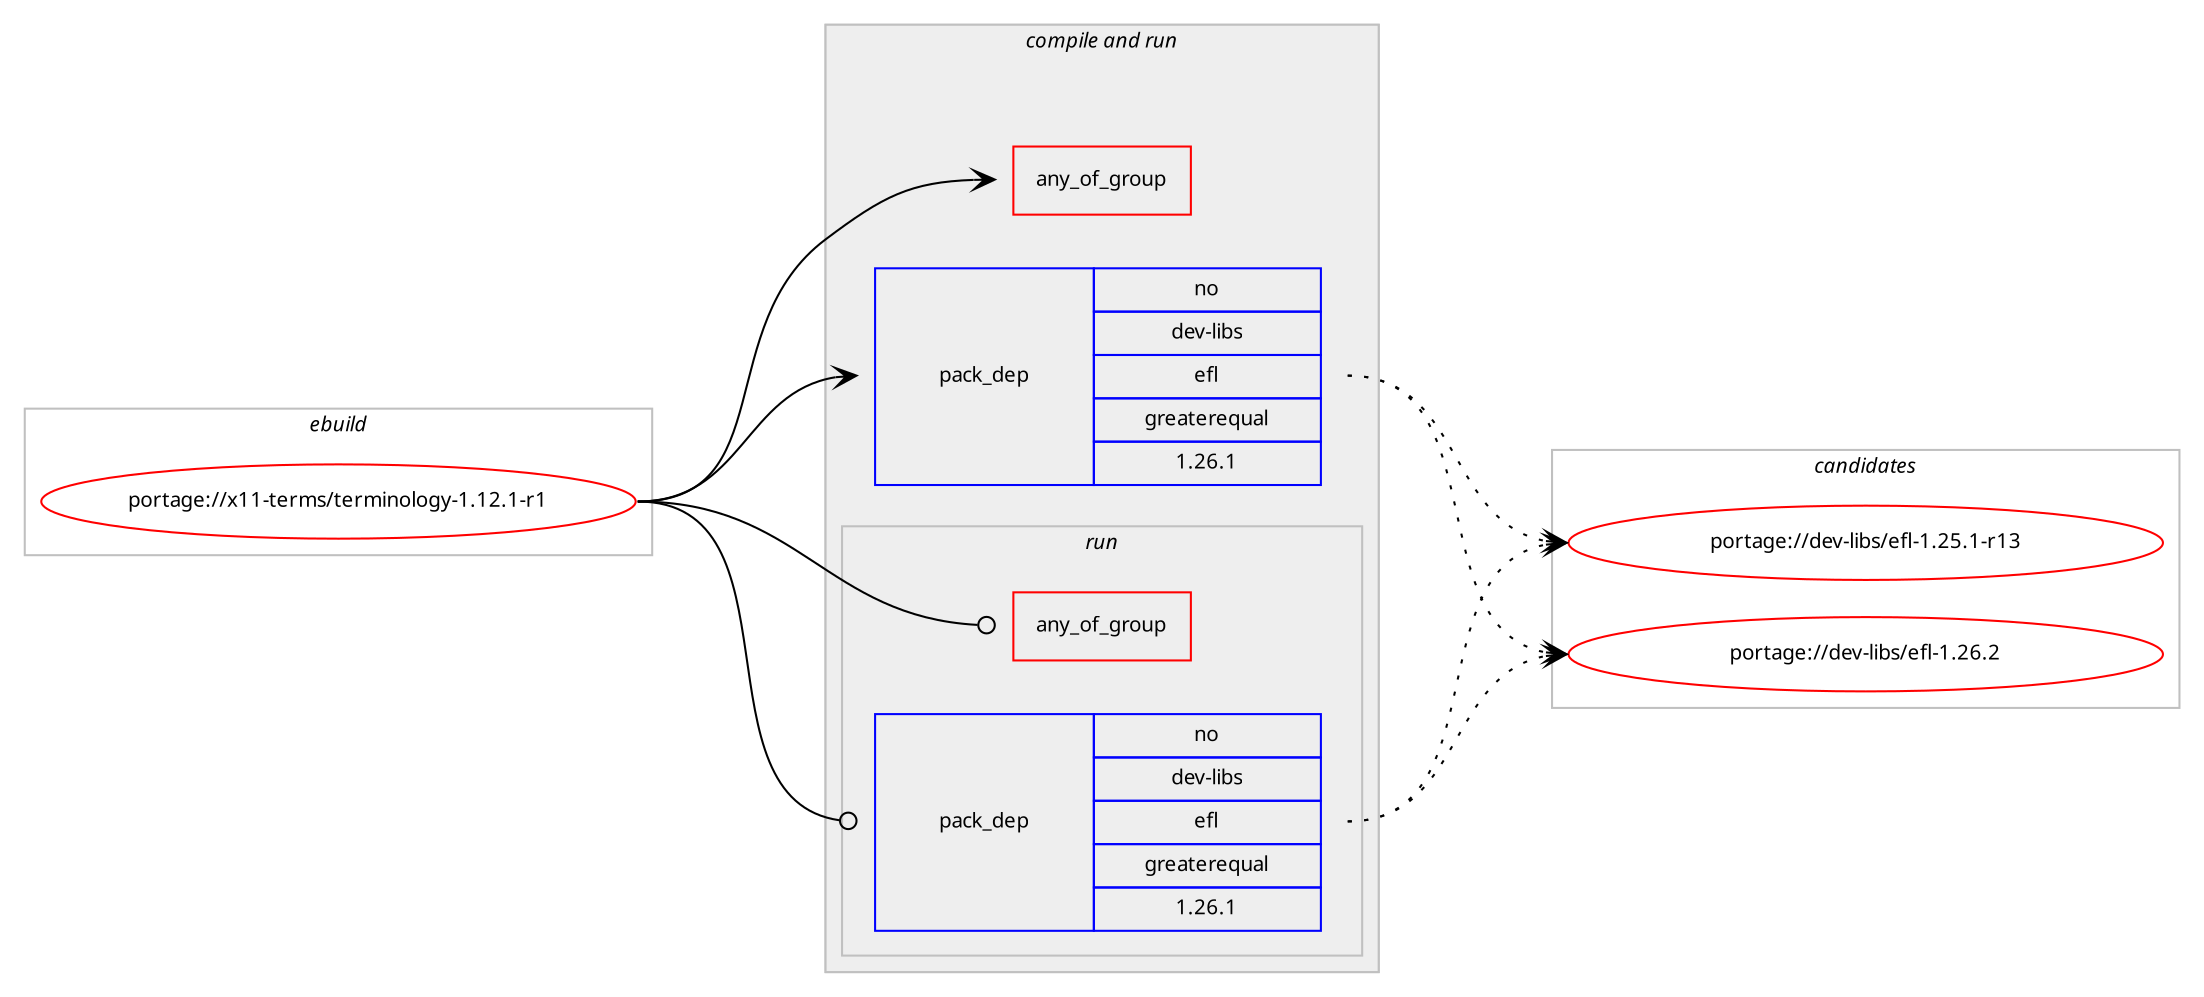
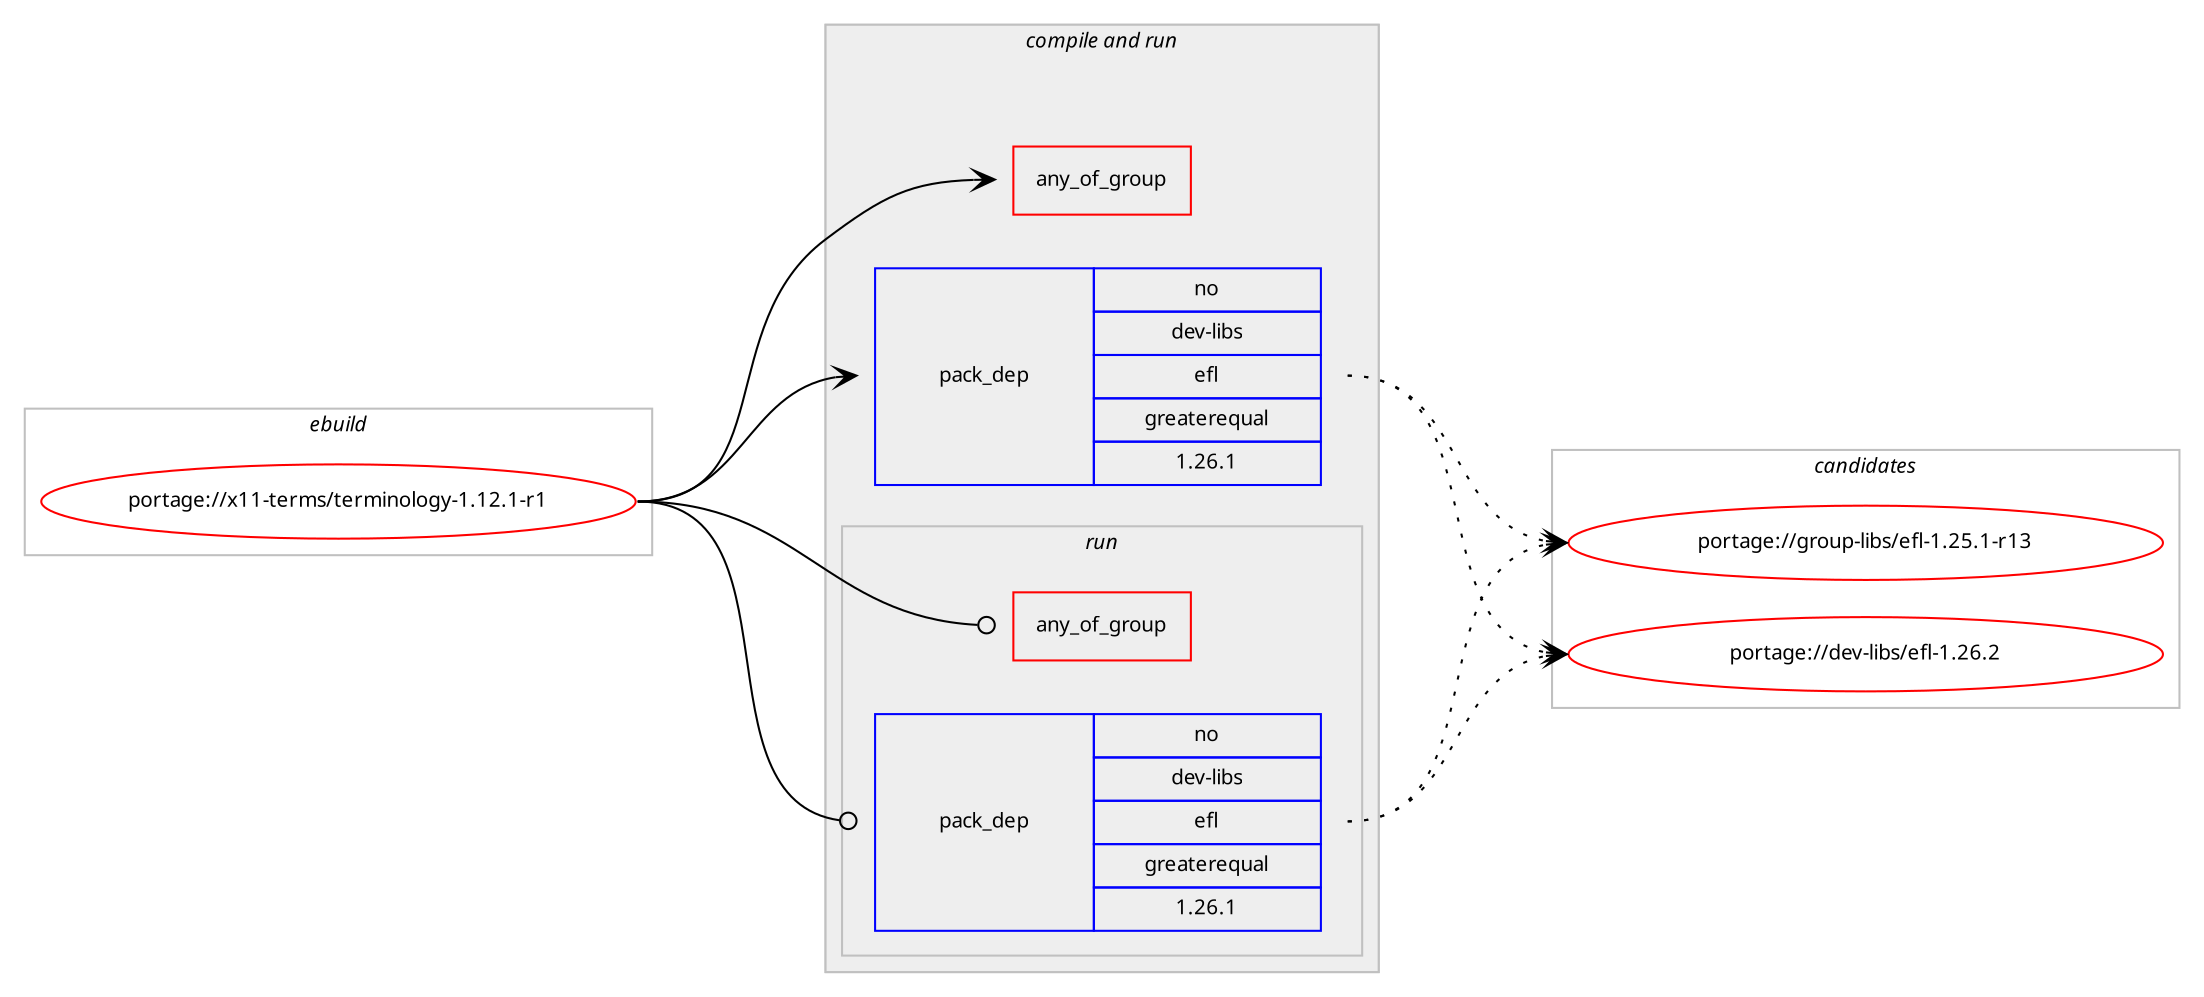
node "portage://dev-libs/efl-1.25.1-r13": label "portage://dev-libs/efl-1.25.1-r13" -> "portage://group-libs/efl-1.25.1-r13"
